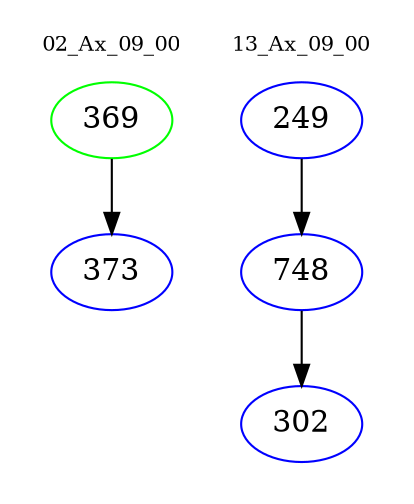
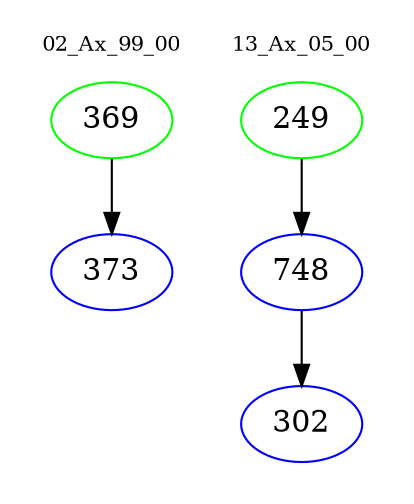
cluster "02_Ax_09_00": label "02_Ax_09_00" -> "02_Ax_99_00"
cluster "13_Ax_09_00": label "13_Ax_09_00" -> "13_Ax_05_00"
node "249": color blue -> green
